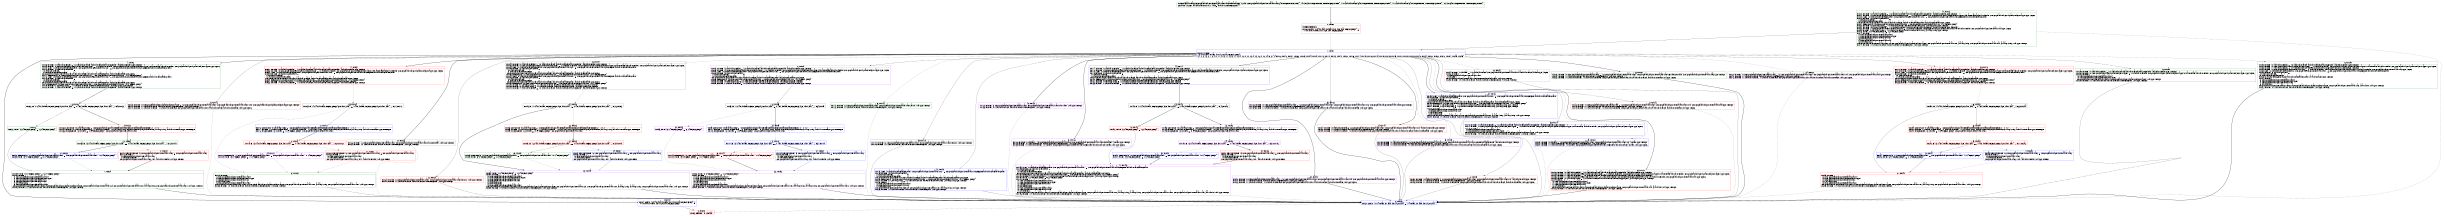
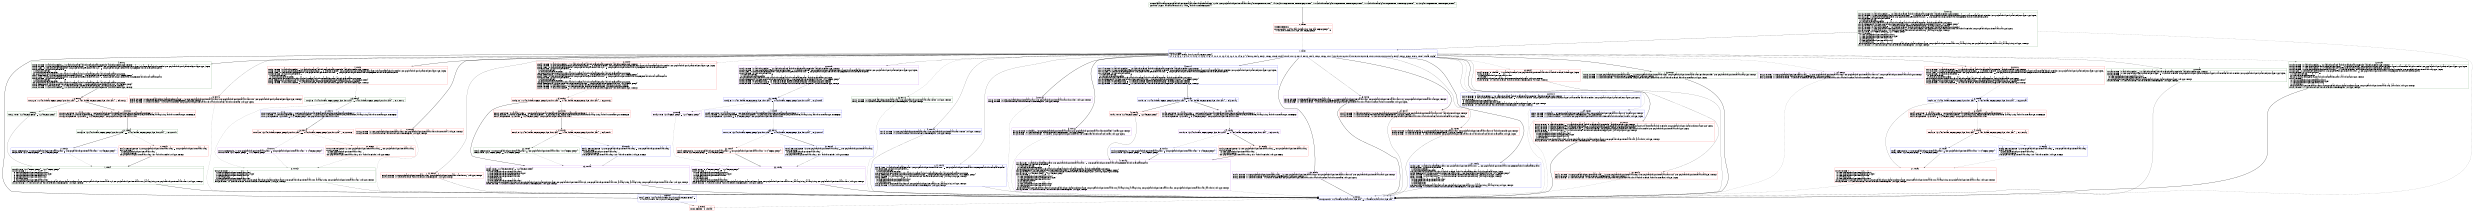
node "55: 0x01e0": removed
node "60: 0x022c": text "0x0240: ARRAY" -> "0x0240: INVOKE"
node "47: 0x0193": text "(r3 I:java.lang.String)" -> "(r3 I:java.lang.Parcelable)"
